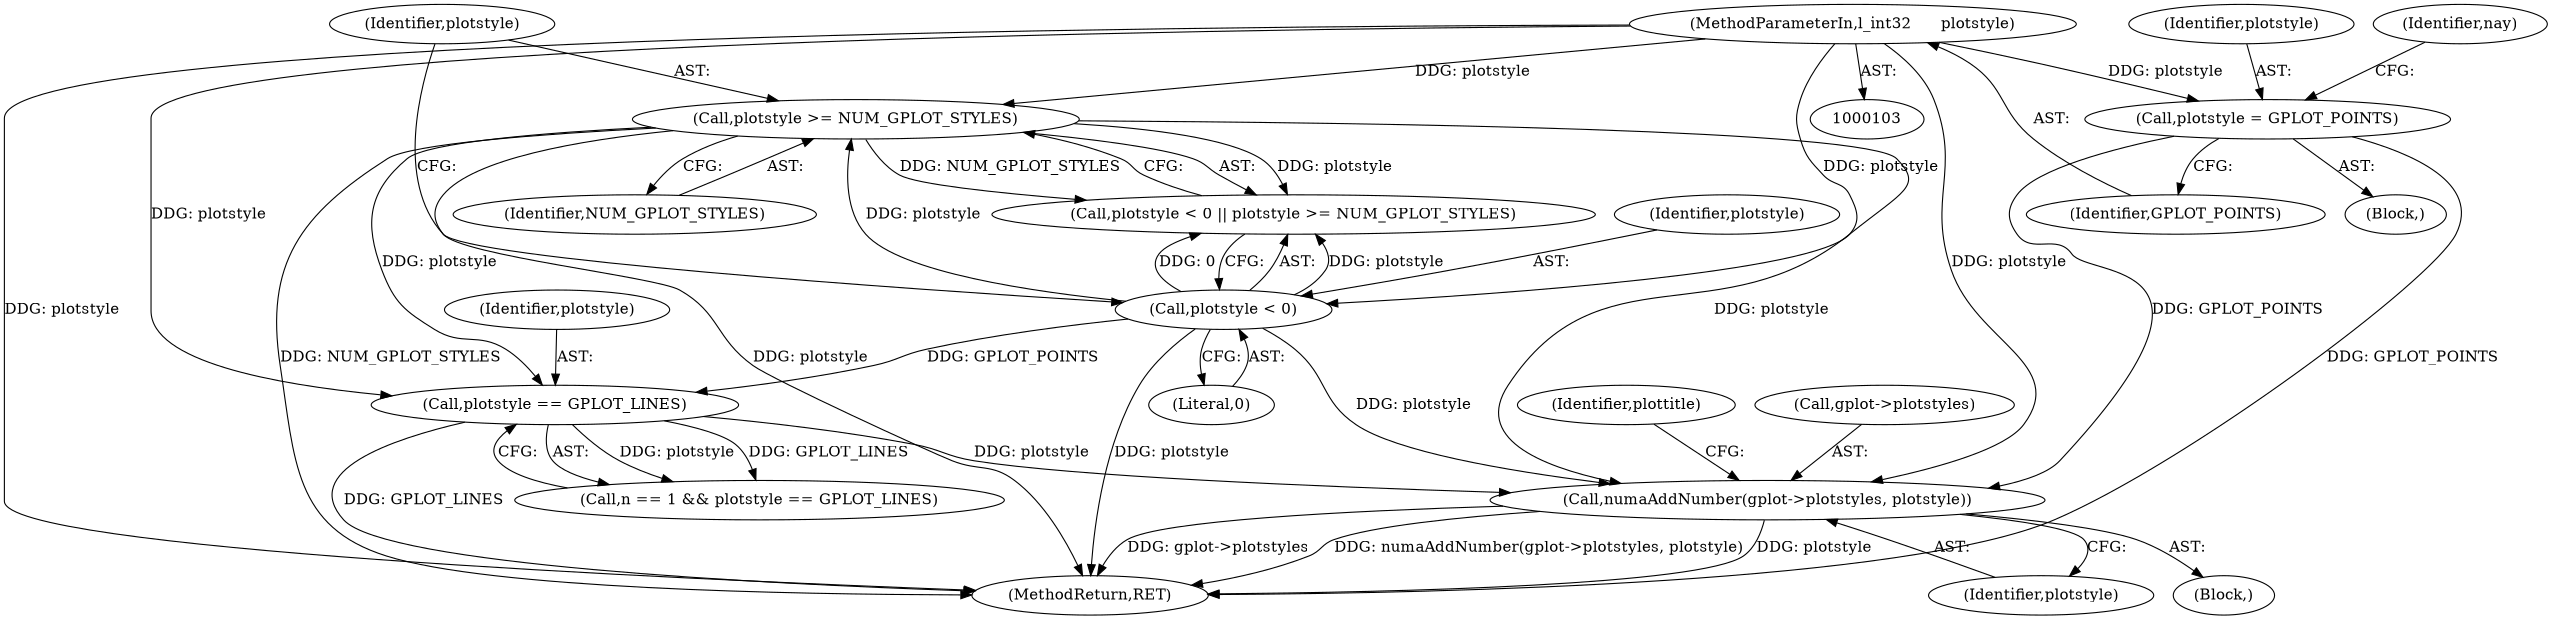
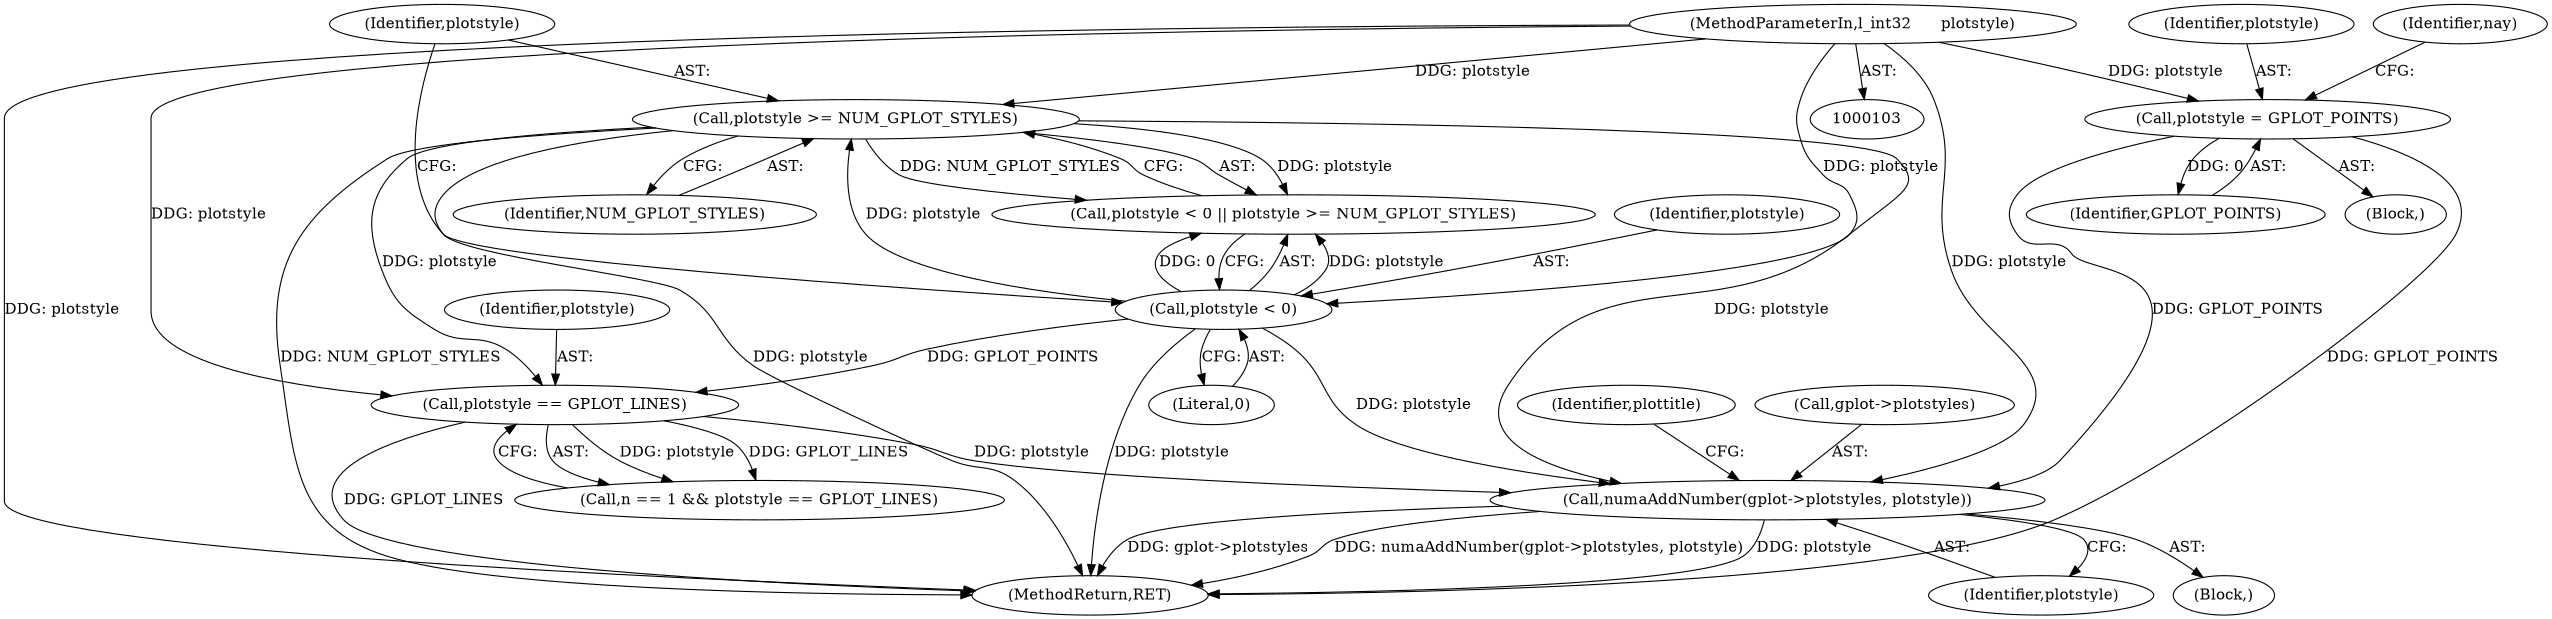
edge "(Identifier,GPLOT_POINTS)" -> "(MethodParameterIn,l_int32      plotstyle)": now "(Identifier,GPLOT_POINTS)" -> "(Call,plotstyle = GPLOT_POINTS)"
edge "(Call,plotstyle = GPLOT_POINTS)" -> "(Identifier,GPLOT_POINTS)": label "CFG: " -> "DDG: 0"
